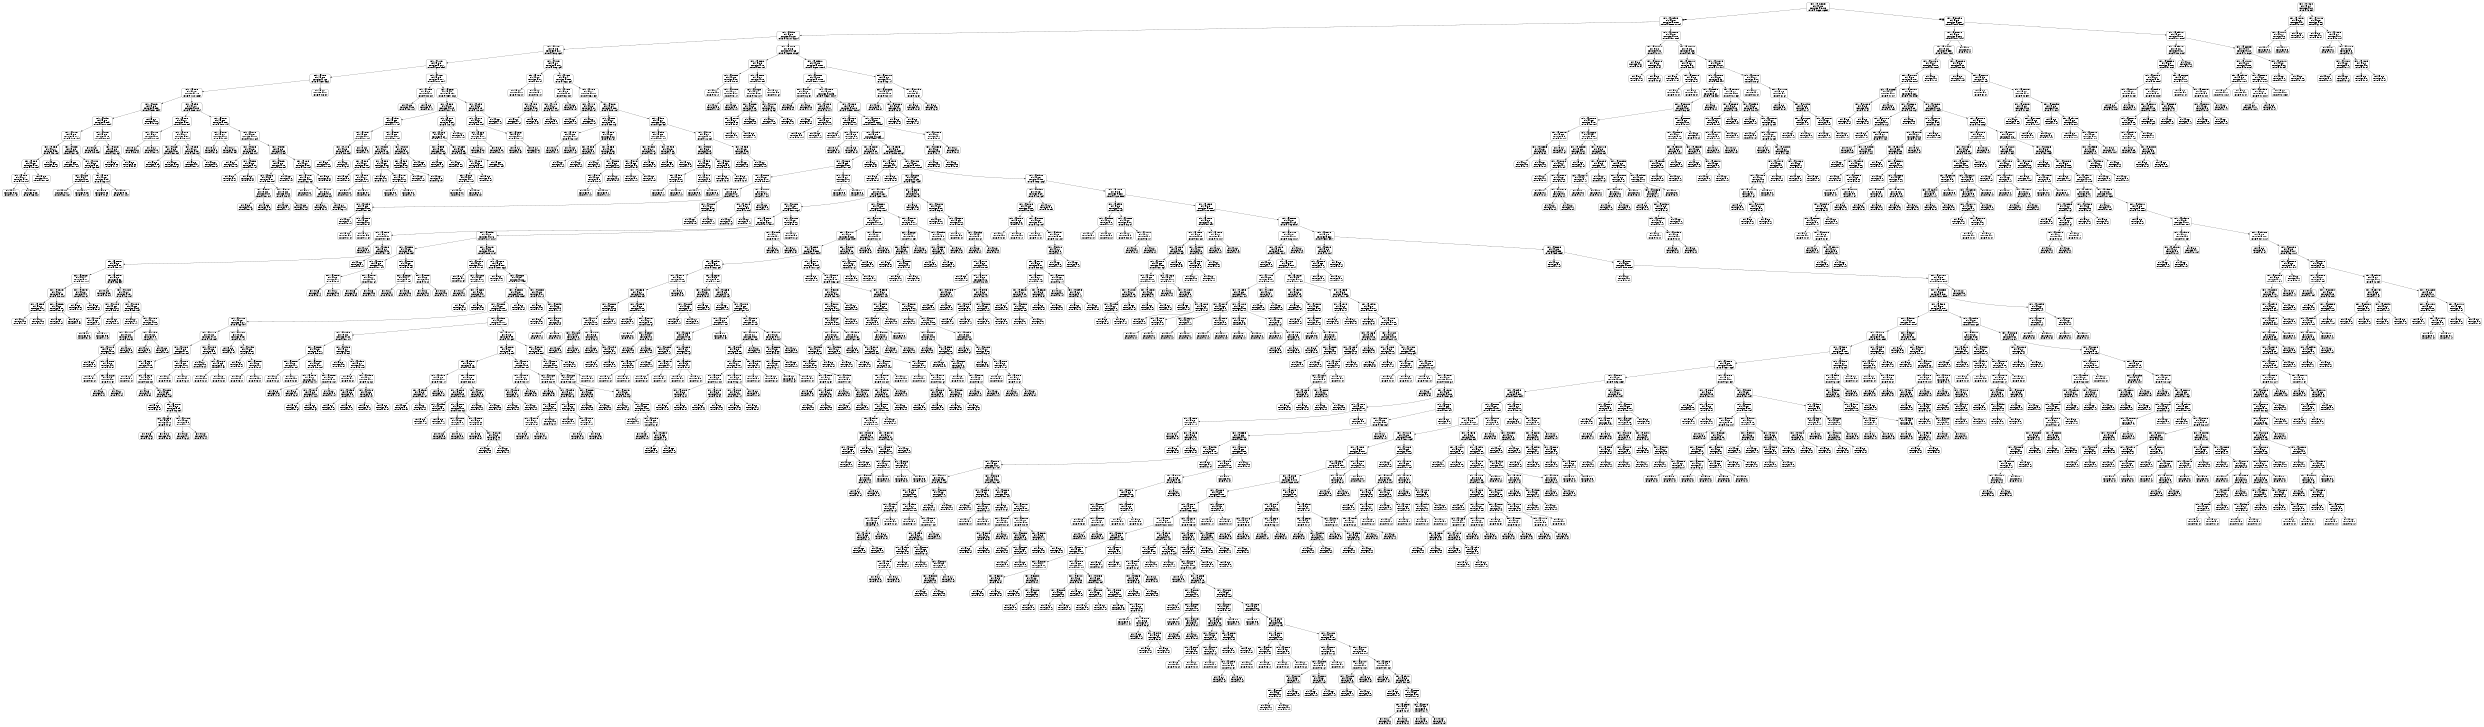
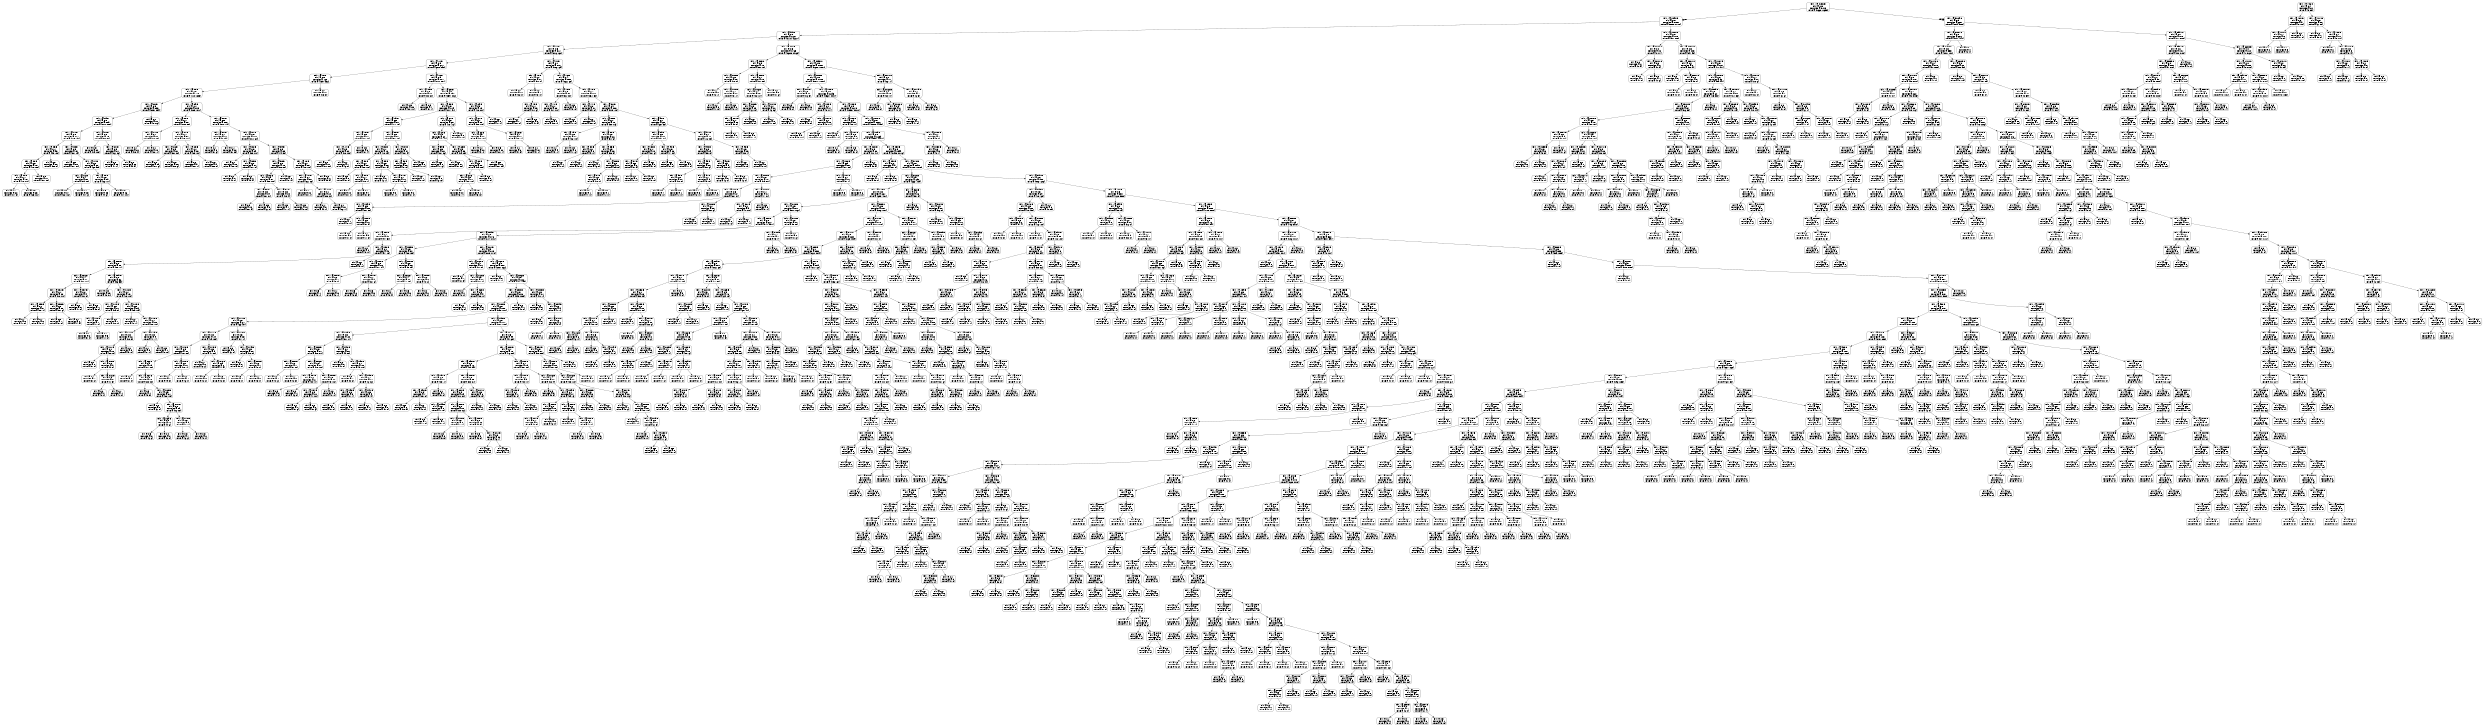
node "rain <= 381.5 gini = 0.5 samples = 47 value = [33, 39]": added
edge "rain <= 2040.0 gini = 0.2 samples = 26 value = [5, 31]" -> "rain <= 2031.0 gini = 0.4 samples = 15 value = [5, 14]": reversed
